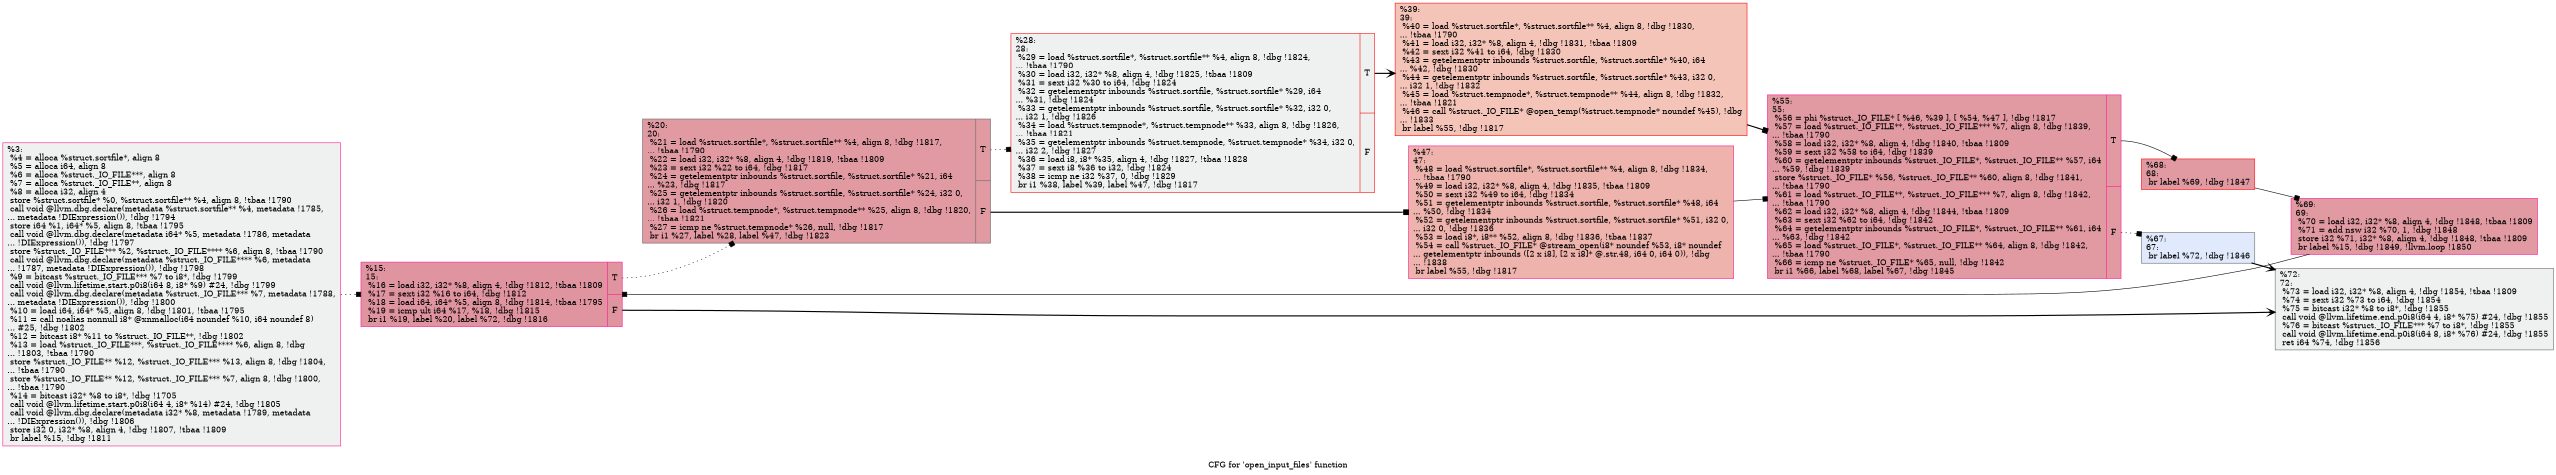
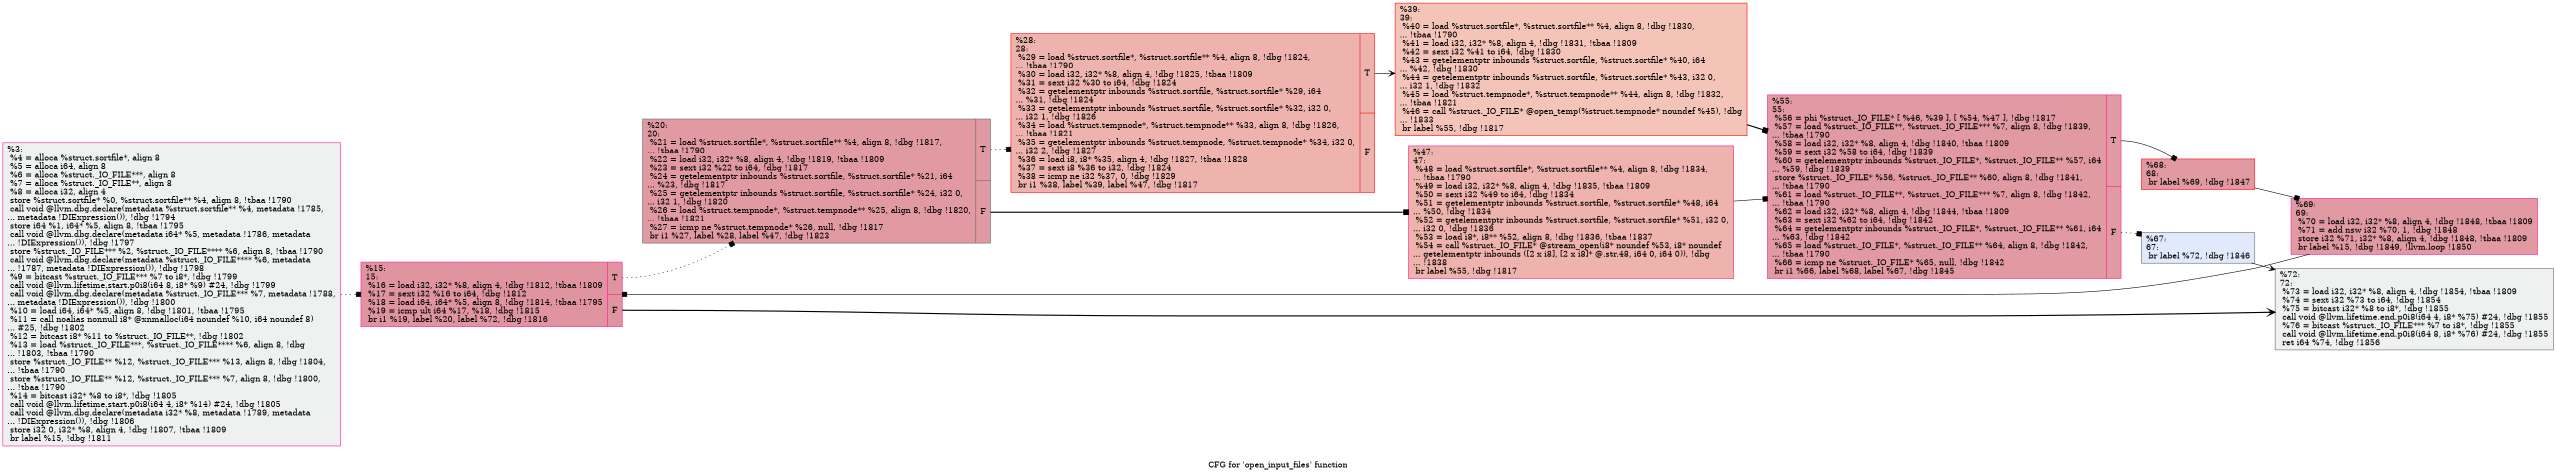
edge "%28:" -> "%39:": style bold -> solid
node "%28:": fillcolor #dbdcde70 -> #d6524470
edge "%67:" -> "%72:": style bold -> solid
node "%3:": text "%14 = bitcast i32* %8 to i8*, !dbg !1705" -> "%14 = bitcast i32* %8 to i8*, !dbg !1805"
